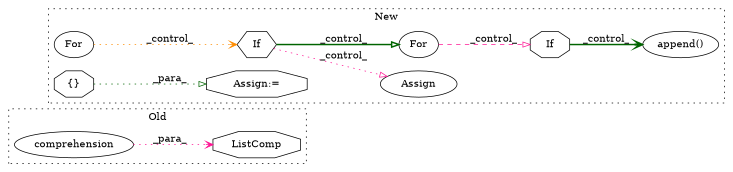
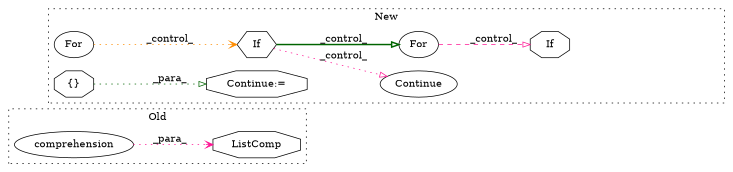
node "append()": removed
node "Assign:=": label "Assign:=" -> "Continue:="
node "Assign": label "Assign" -> "Continue"
